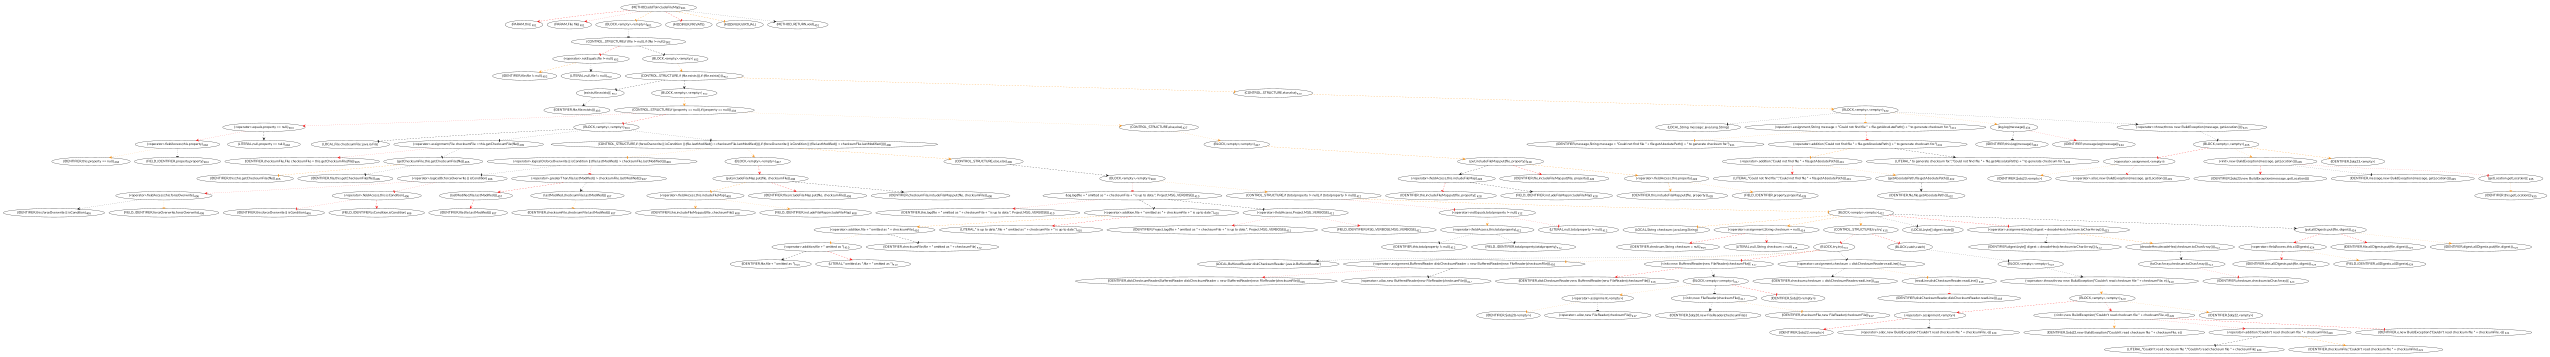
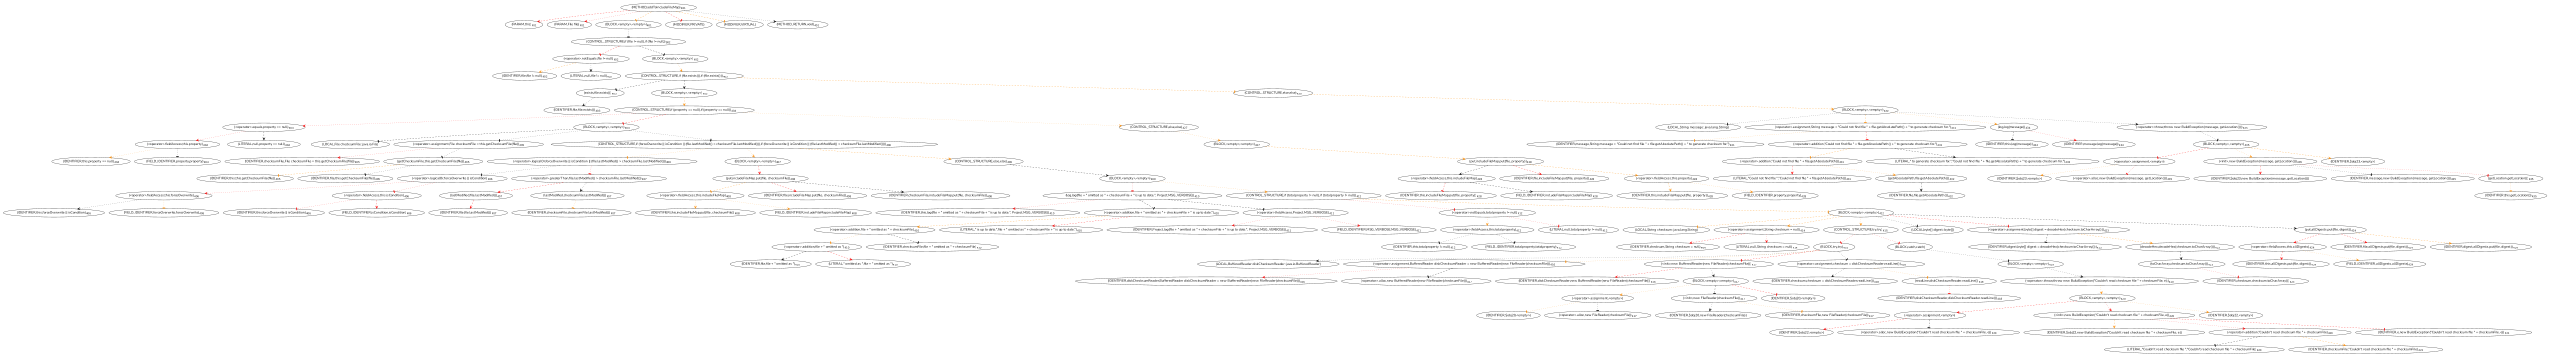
edge "(CONTROL_STRUCTURE,try,try)" -> "(BLOCK,catch,catch)": style dashed -> dotted
edge "(put,allDigests.put(file, digest))" -> "(IDENTIFIER,digest,allDigests.put(file, digest))": style dotted -> dashed
